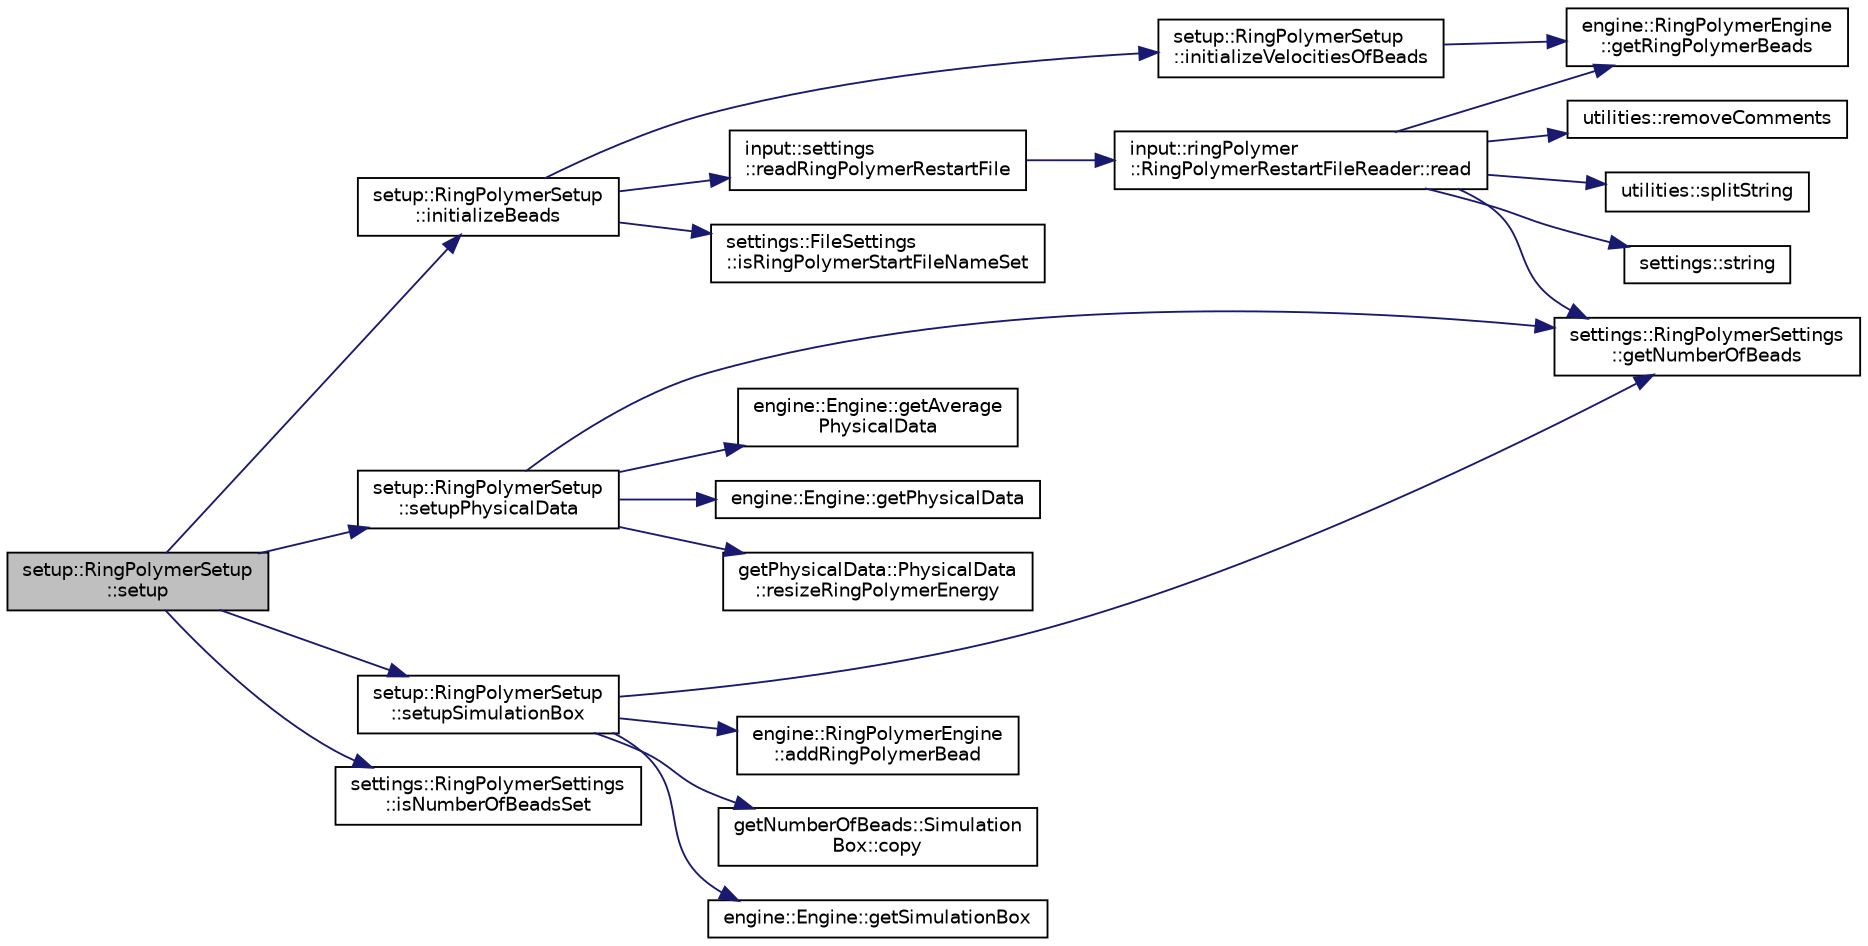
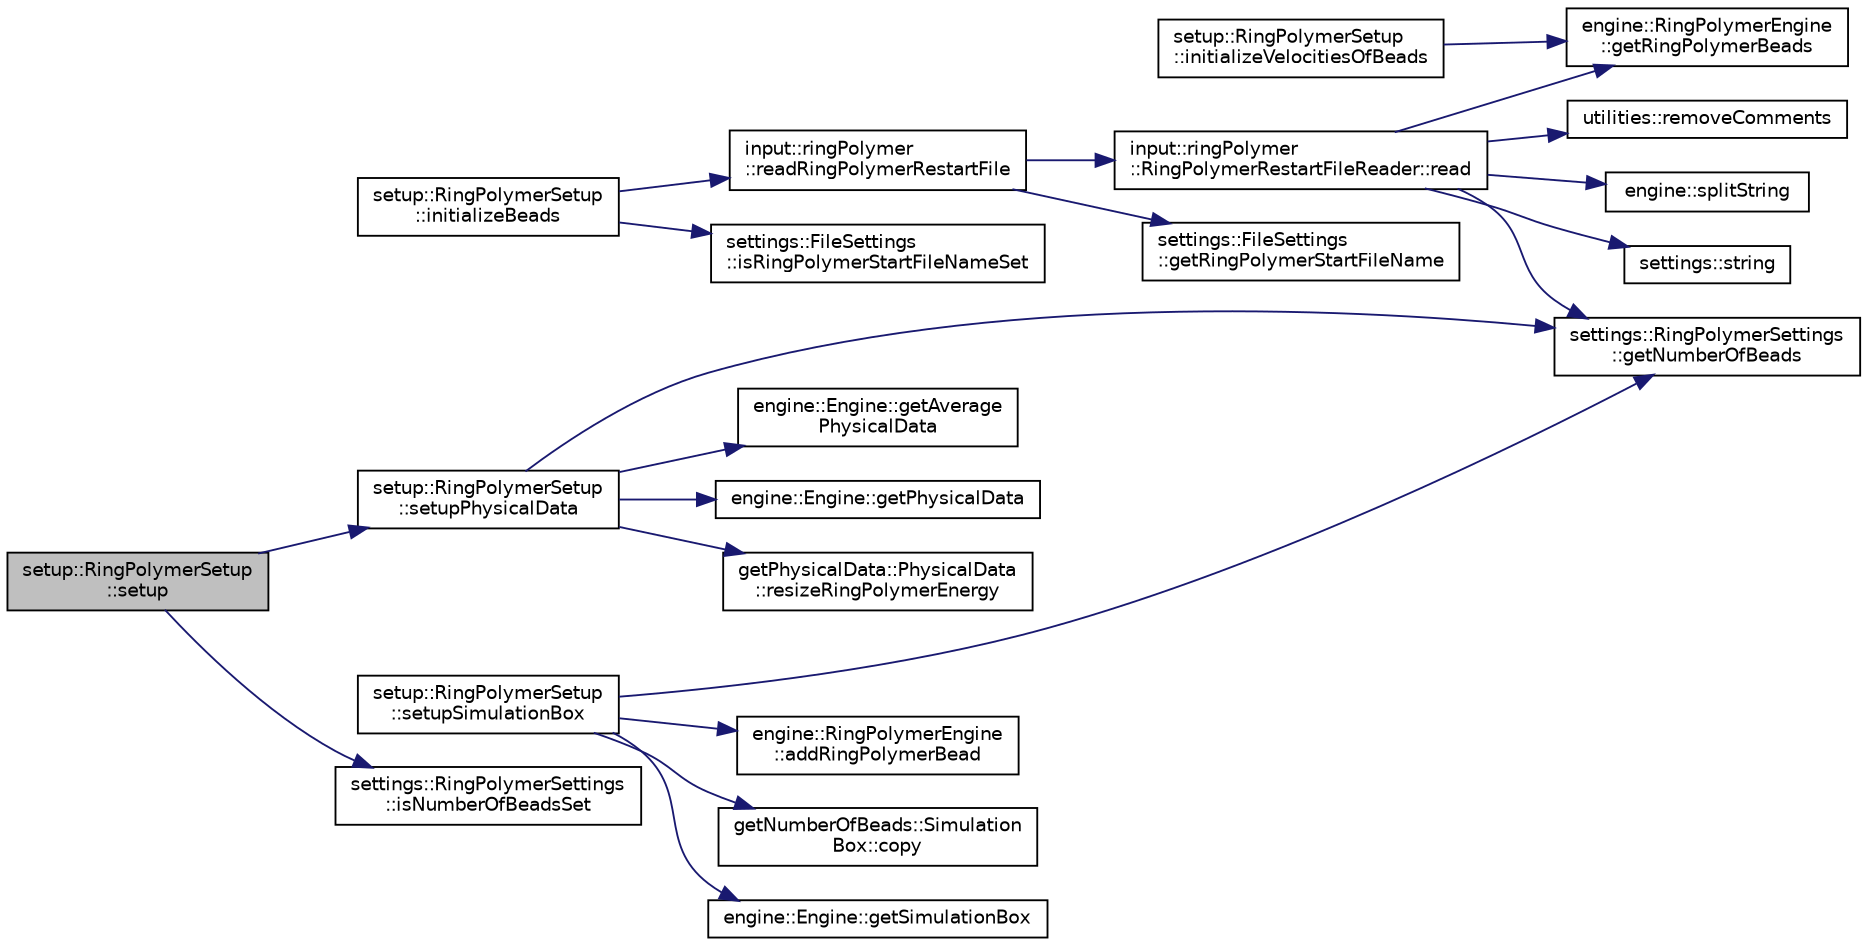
edge "setup::RingPolymerSetup ::initializeBeads" -> "setup::RingPolymerSetup ::initializeVelocitiesOfBeads": removed
node "input::settings ::readRingPolymerRestartFile": label "input::settings ::readRingPolymerRestartFile" -> "input::ringPolymer ::readRingPolymerRestartFile"
node "utilities::splitString": label "utilities::splitString" -> "engine::splitString"
node "settings::FileSettings ::getRingPolymerStartFileName": added
edge "setup::RingPolymerSetup ::setup" -> "setup::RingPolymerSetup ::initializeBeads": removed
edge "setup::RingPolymerSetup ::setup" -> "setup::RingPolymerSetup ::setupSimulationBox": removed
